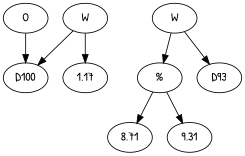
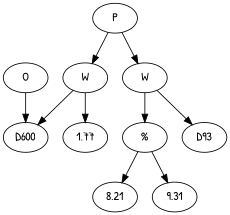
node "P": added
node "D100": label "D100" -> "D600"
node "1.17": label "1.17" -> "1.77"
node "8.71": label "8.71" -> "8.21"
